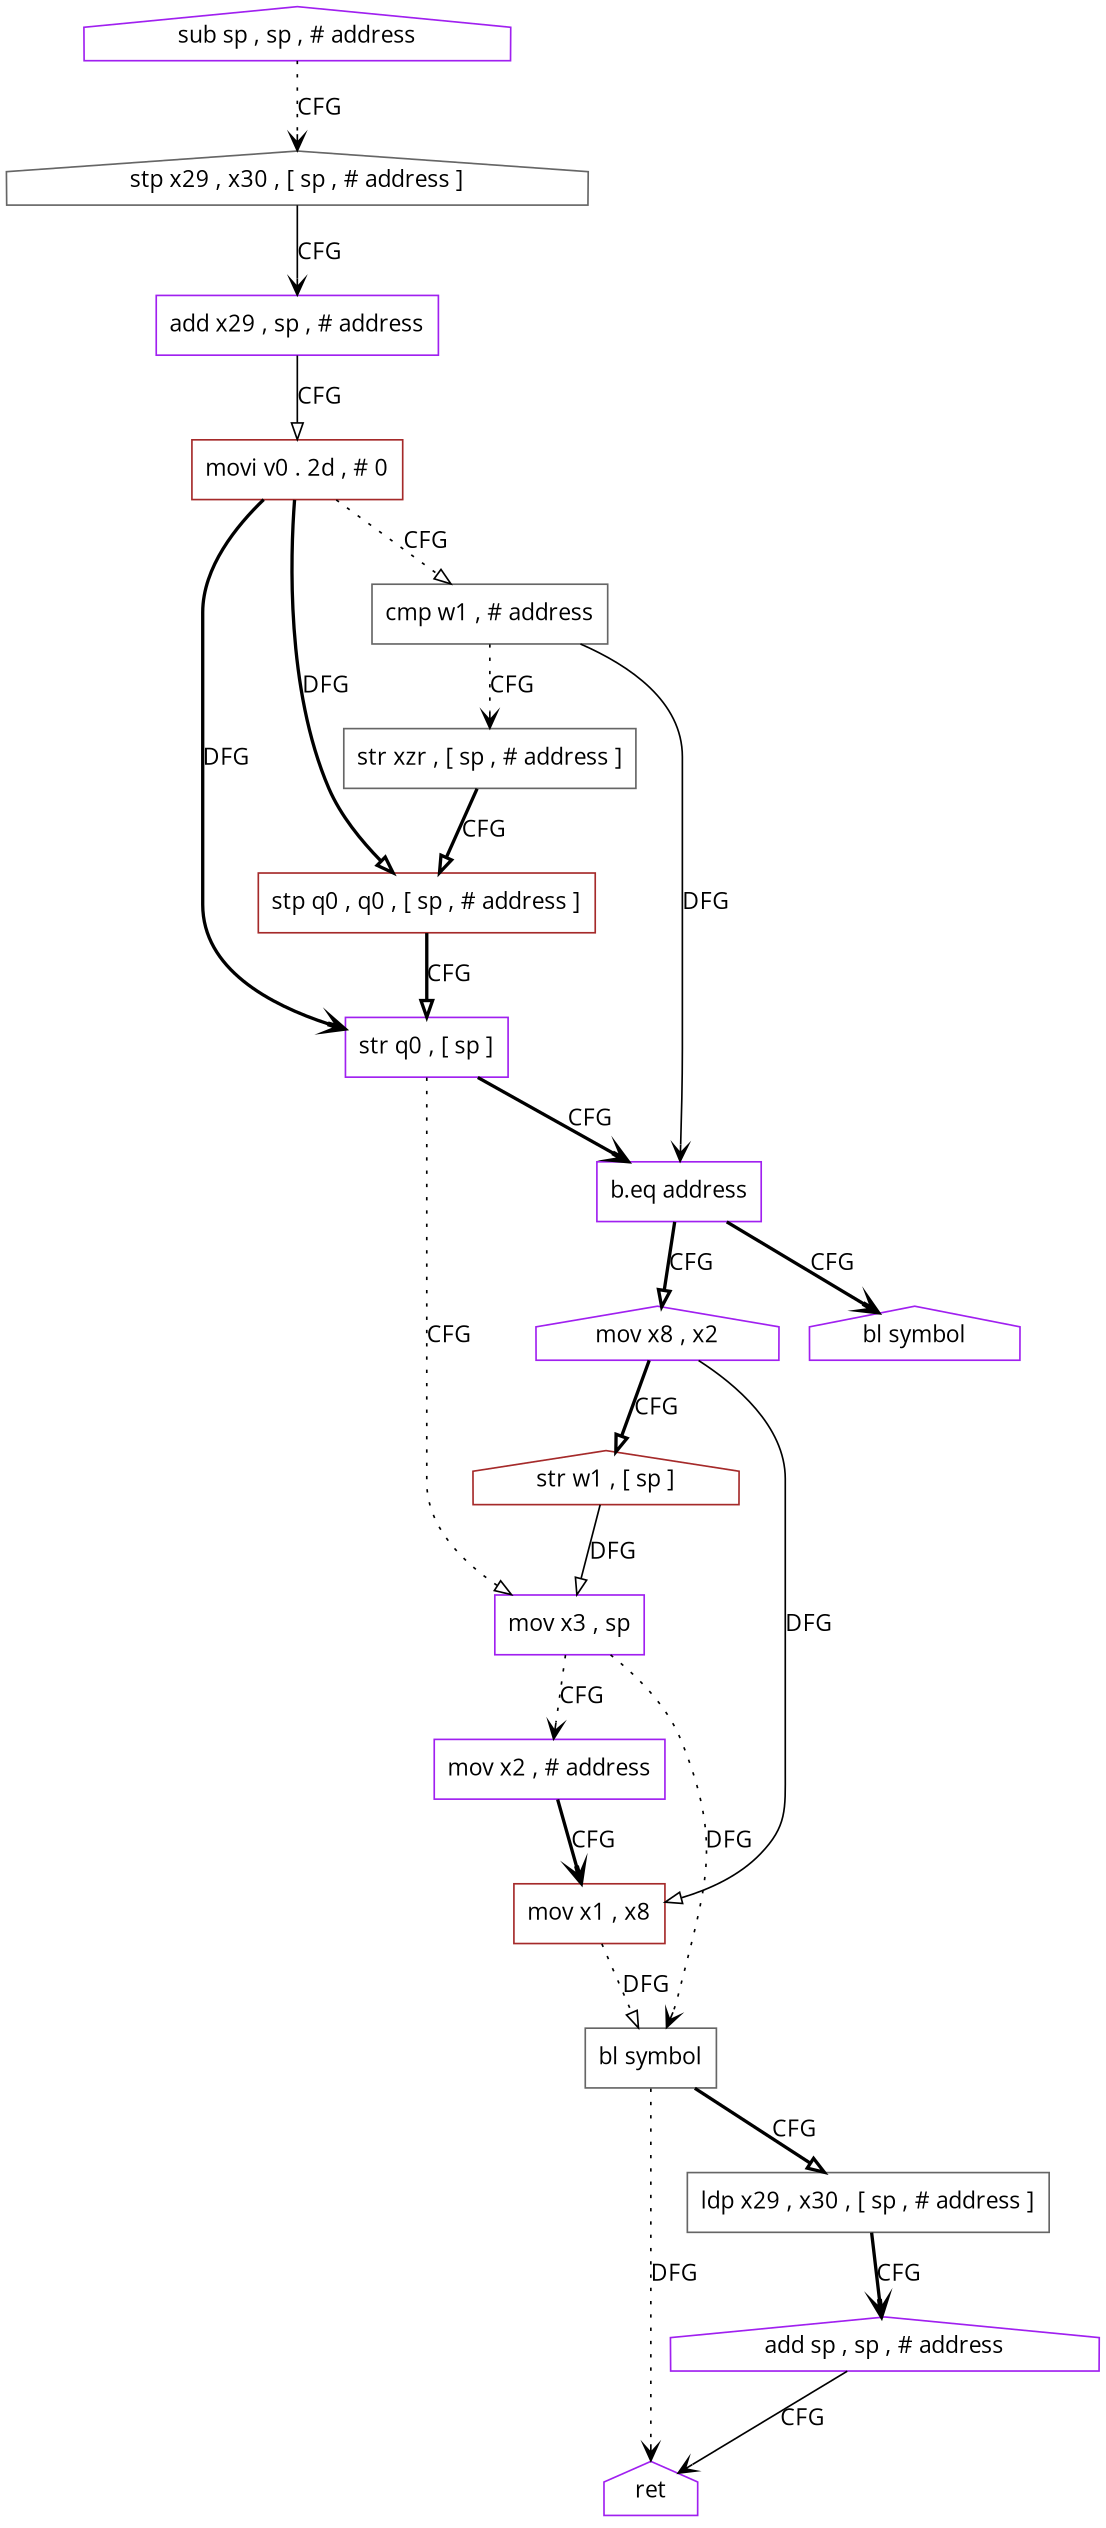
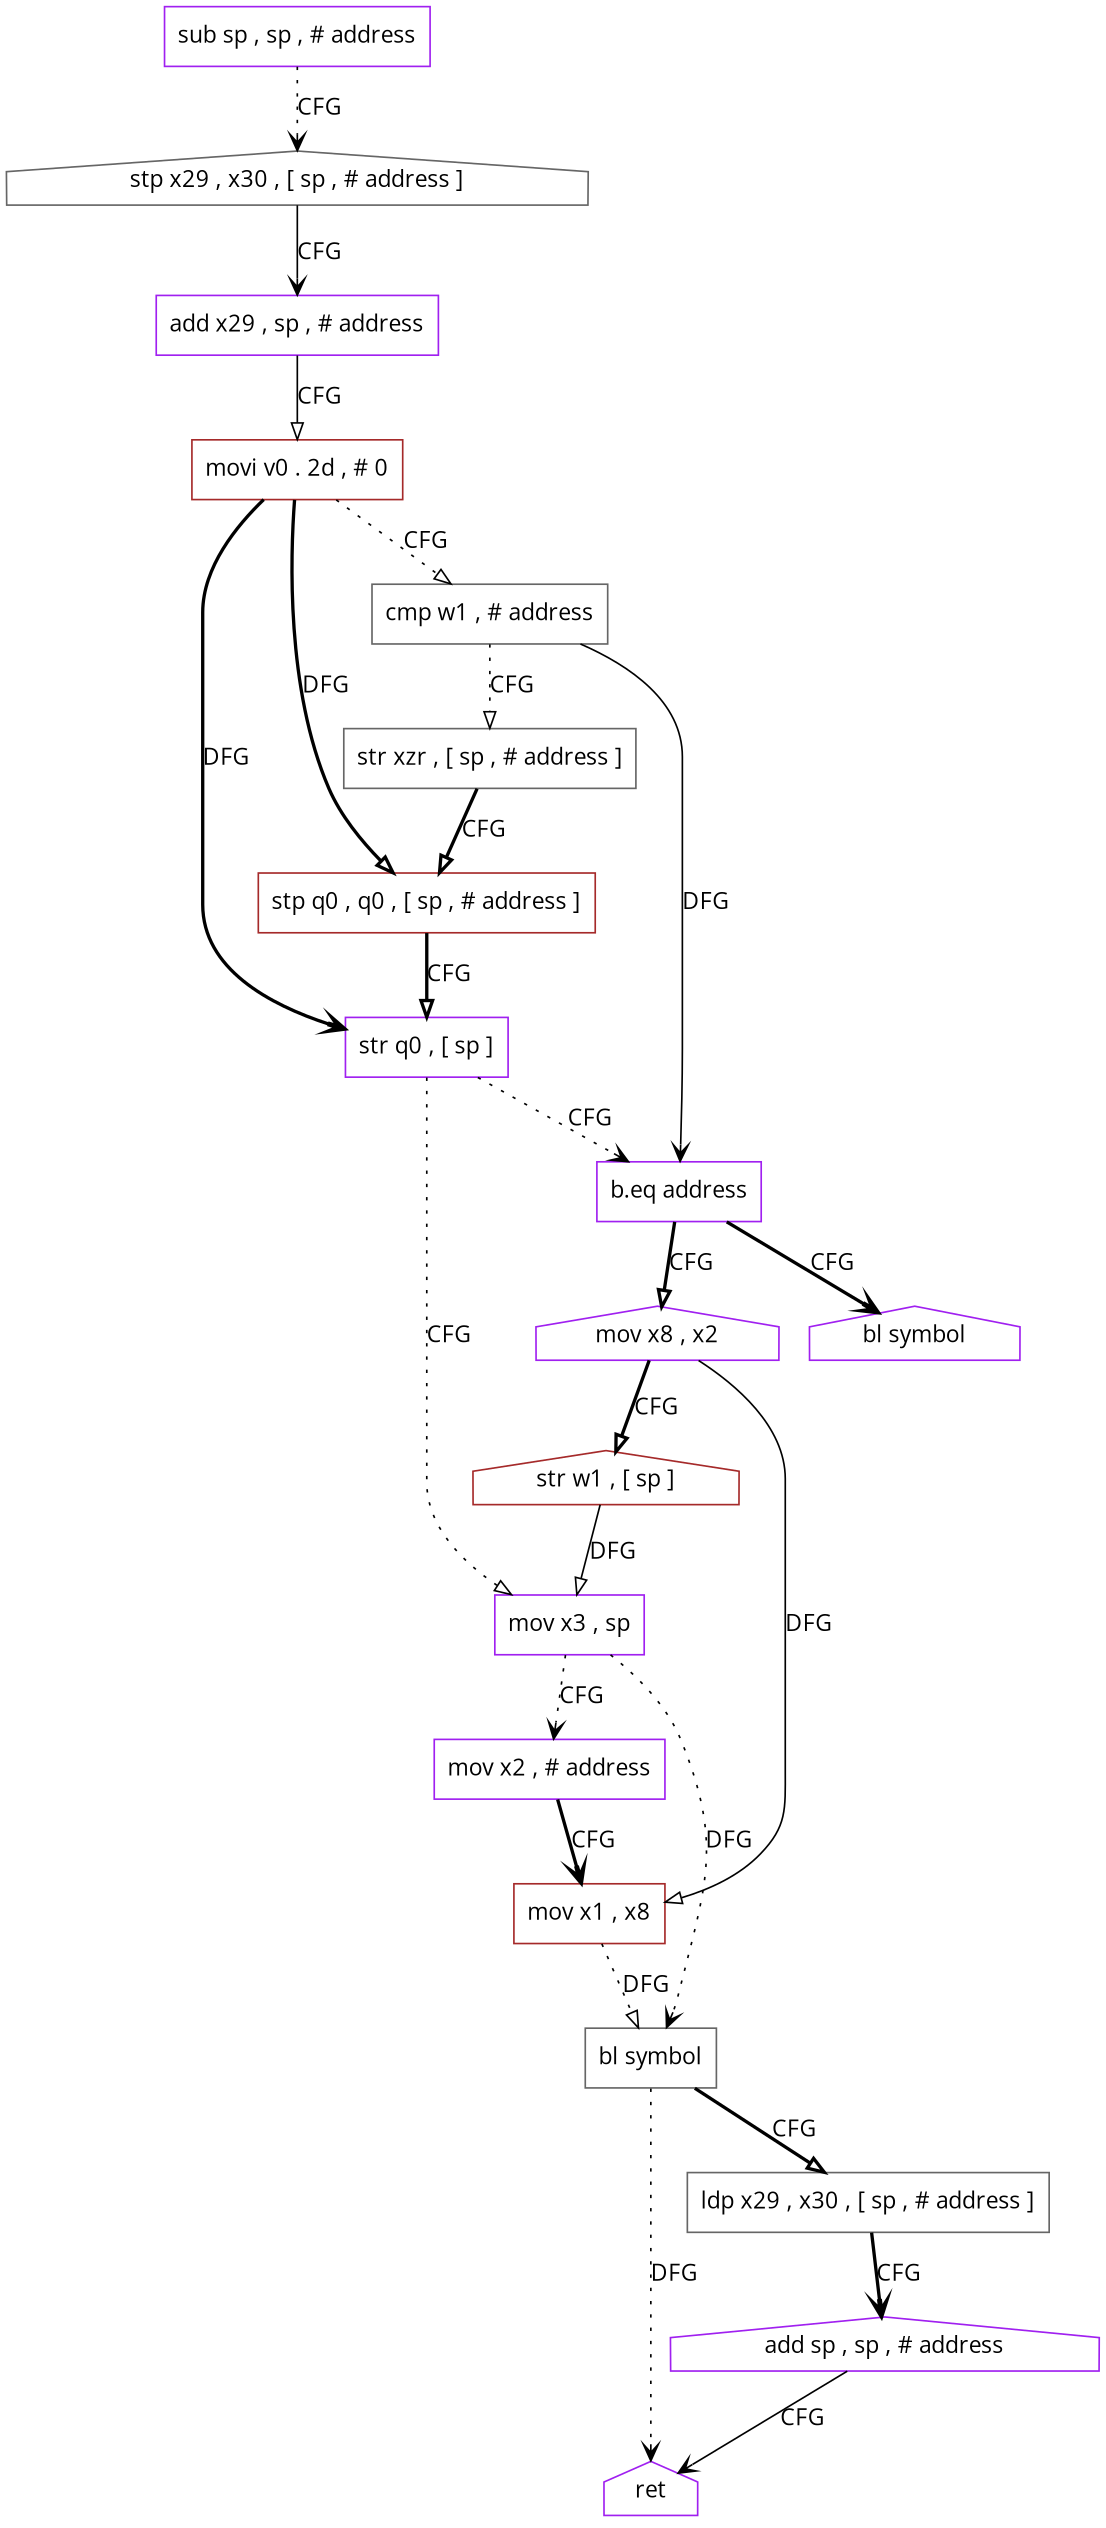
node "sub sp , sp , # address": shape house -> box
edge "cmp w1 , # address" -> "str xzr , [ sp , # address ]": arrowhead vee -> onormal
edge "str q0 , [ sp ]" -> "b.eq address": style bold -> dotted
